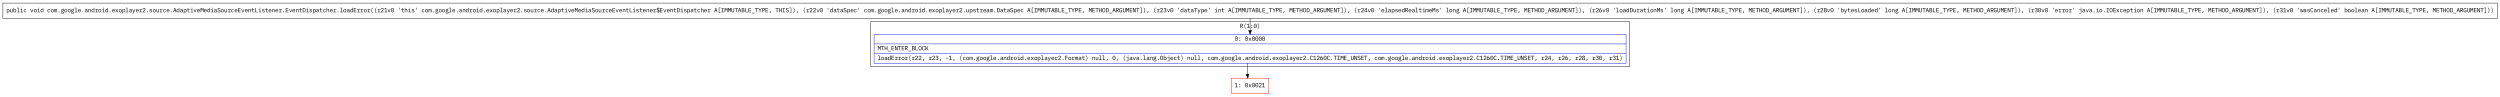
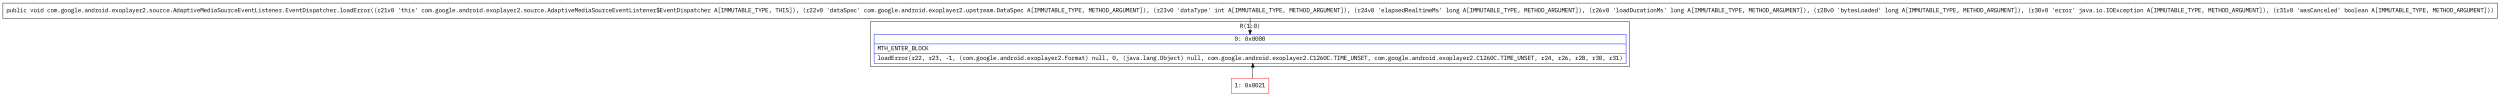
edge "0: 0x0000" -> "1: 0x0021": reversed
